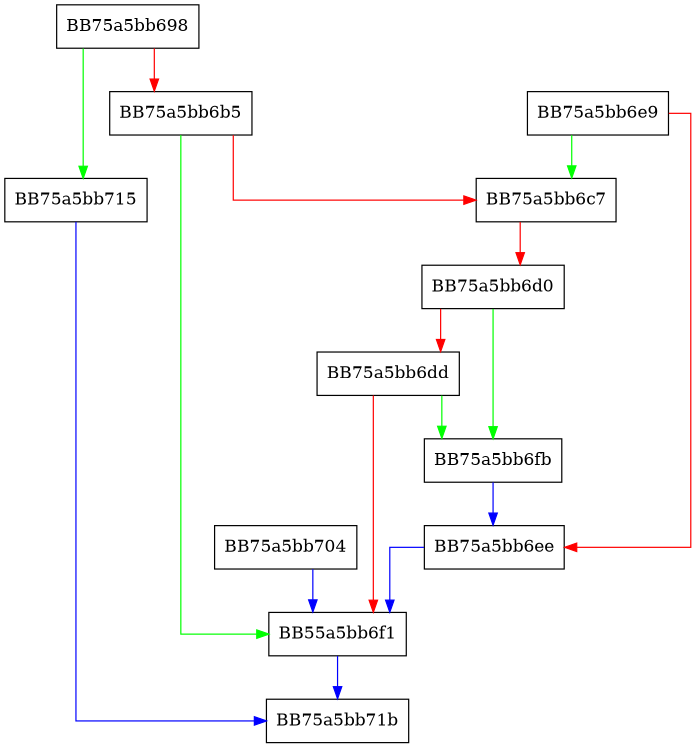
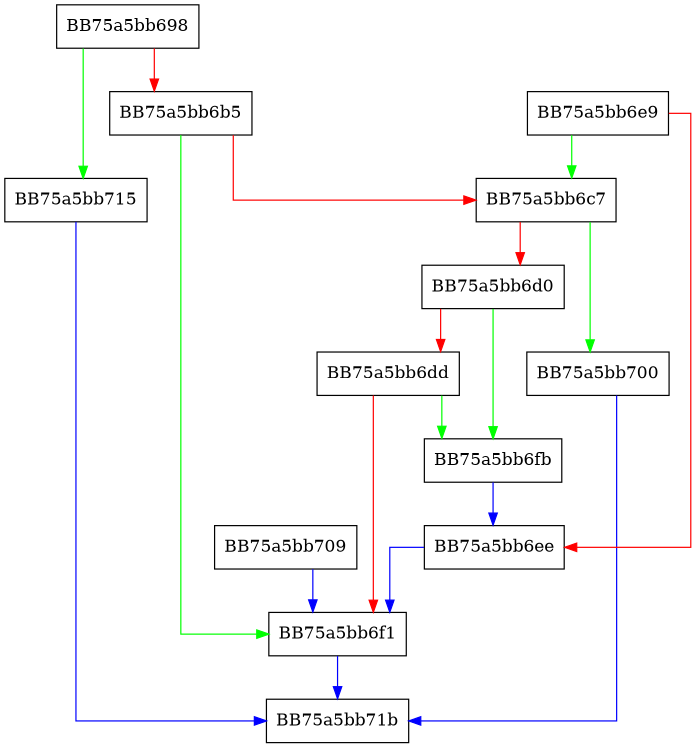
node "BB75a5bb700": added
node "BB75a5bb704": label "BB75a5bb704" -> "BB75a5bb709"
node "BB55a5bb6f1": label "BB55a5bb6f1" -> "BB75a5bb6f1"
